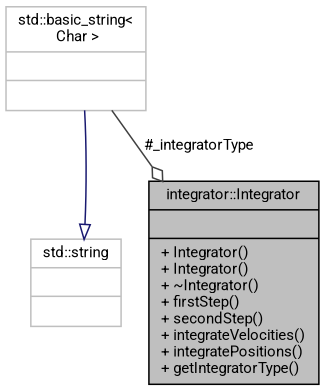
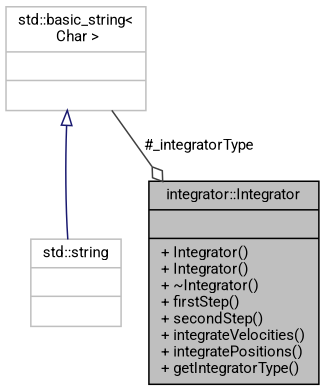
edge "std::basic_string<" -> "std::string": reversed
